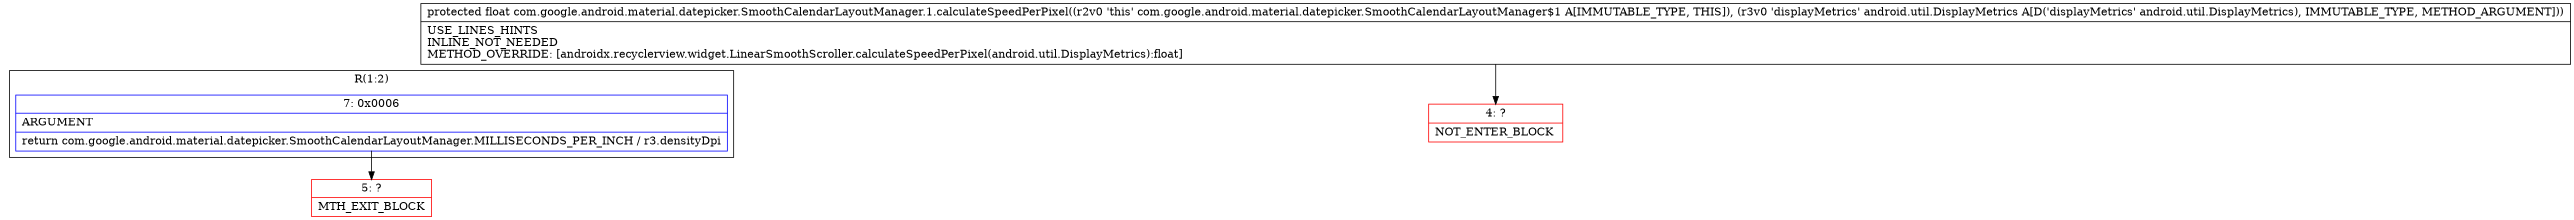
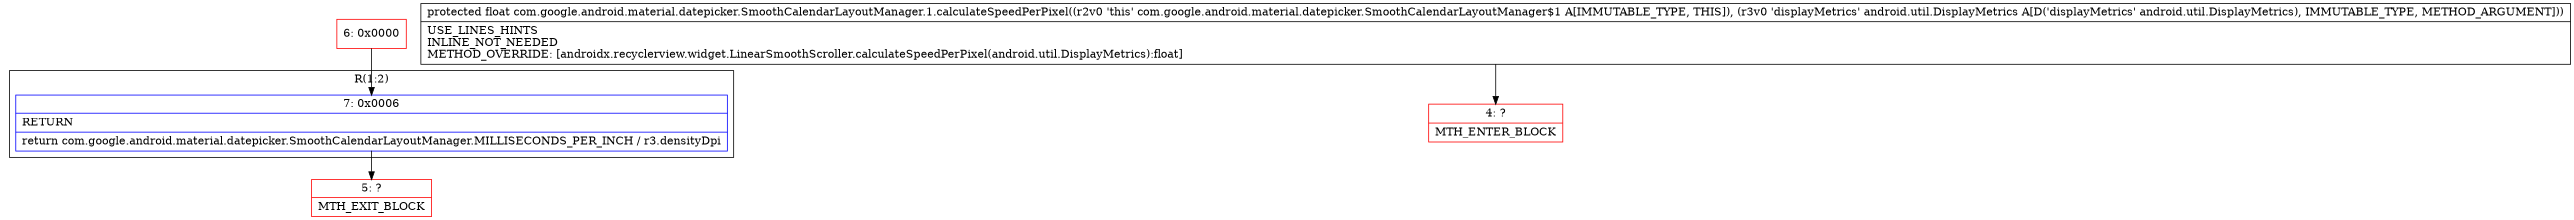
node "6: 0x0000": added
node "7: 0x0006": text "ARGUMENT" -> "RETURN"
node "4: ?": text "NOT_ENTER_BLOCK" -> "MTH_ENTER_BLOCK"
